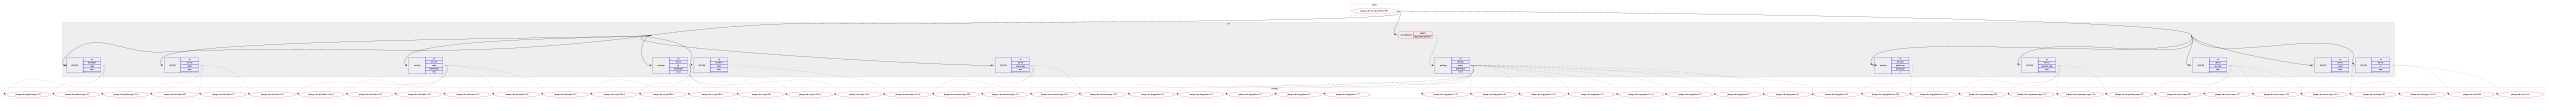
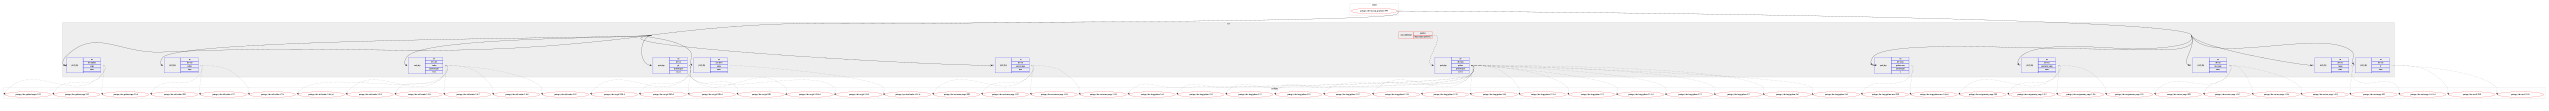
edge "portage://dev-ros/imu_processors-9999" -> "use_conditional": removed
node "portage://dev-lang/python-2.7.16": added
